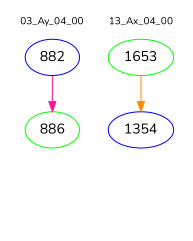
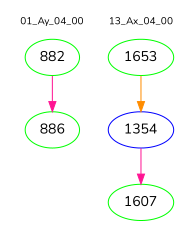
cluster "03_Ay_04_00": label "03_Ay_04_00" -> "01_Ay_04_00"
node "882": color blue -> green
node "1607": added
